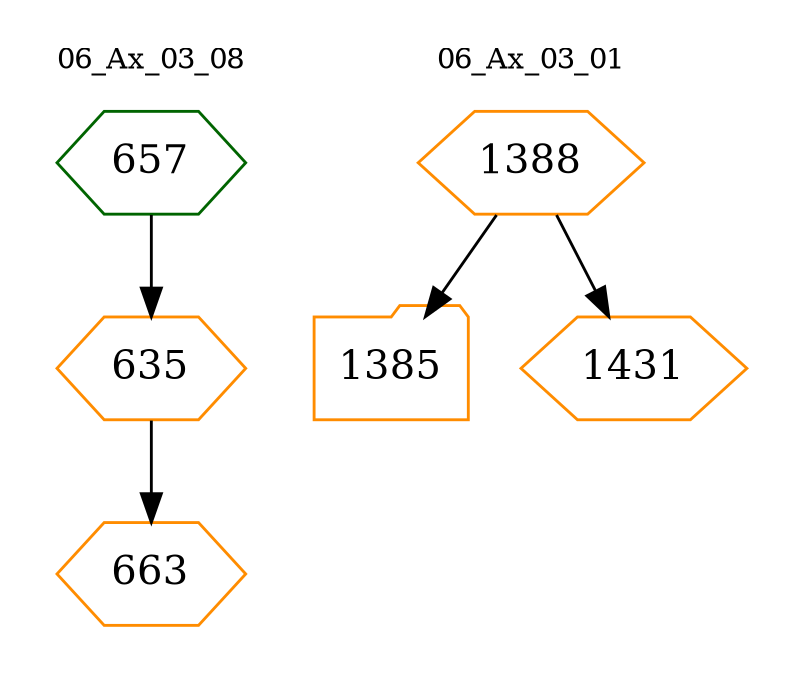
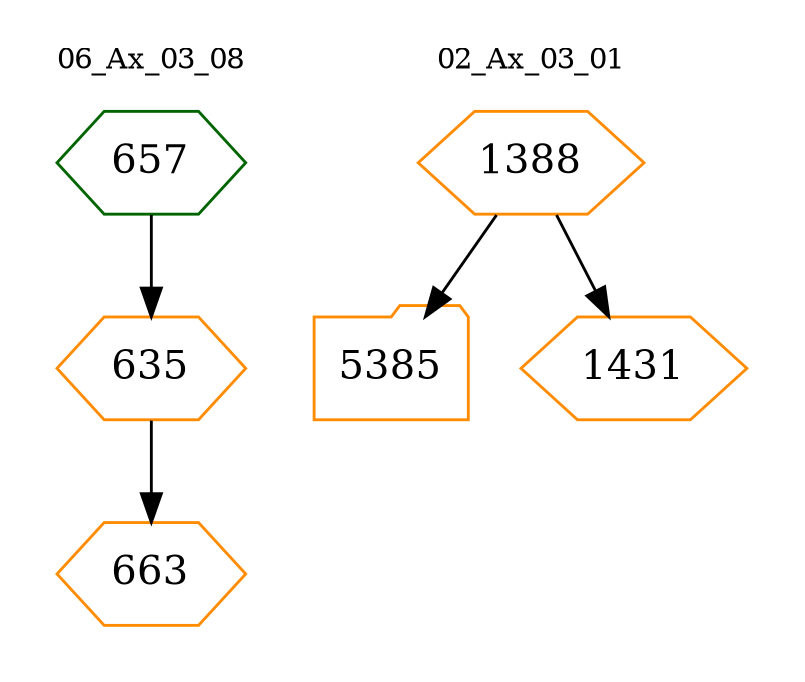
cluster "06_Ax_03_01": label "06_Ax_03_01" -> "02_Ax_03_01"
node "1385": label "1385" -> "5385"
